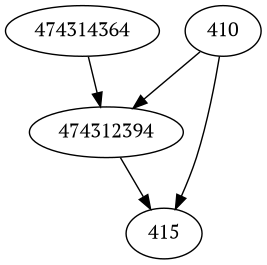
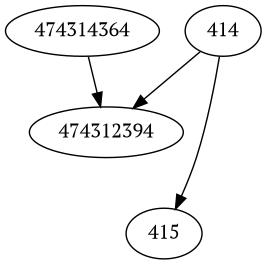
node "410": label "410" -> "414"
edge "474312394" -> "415": removed
